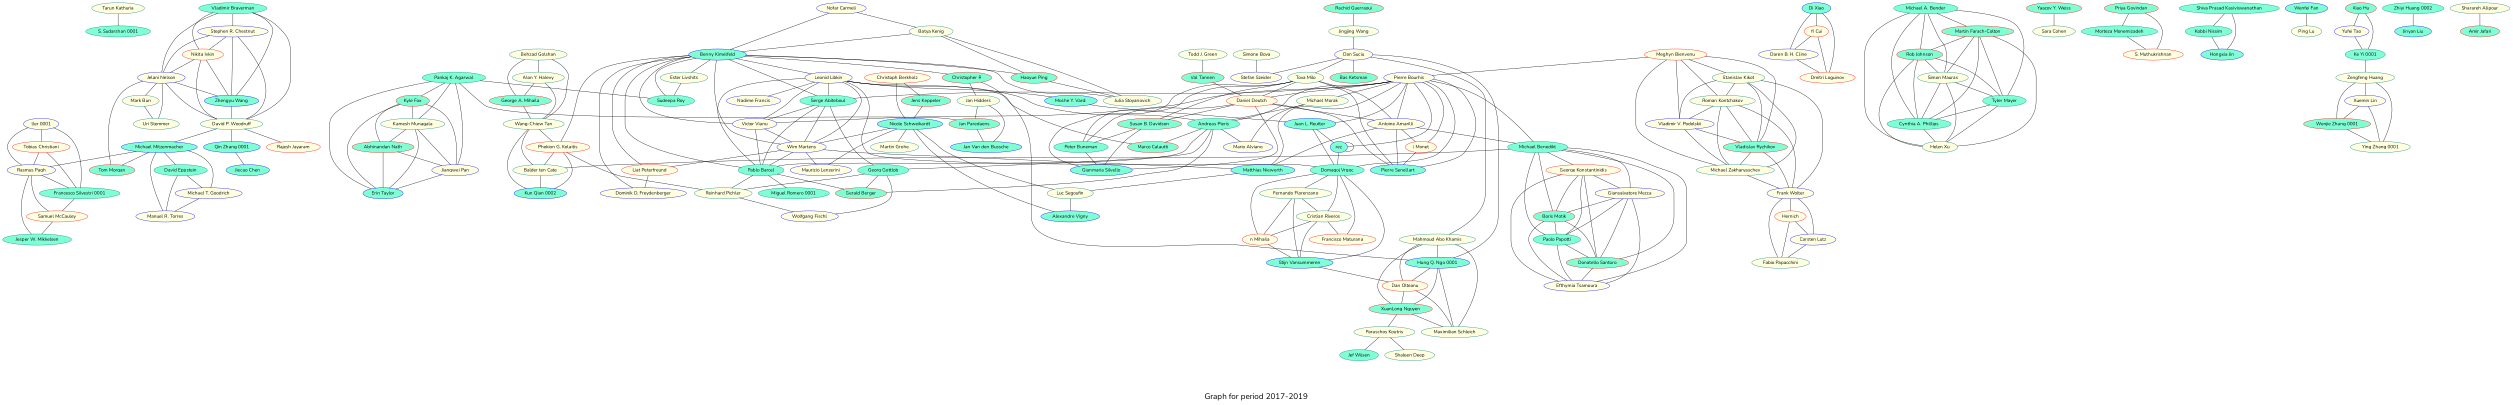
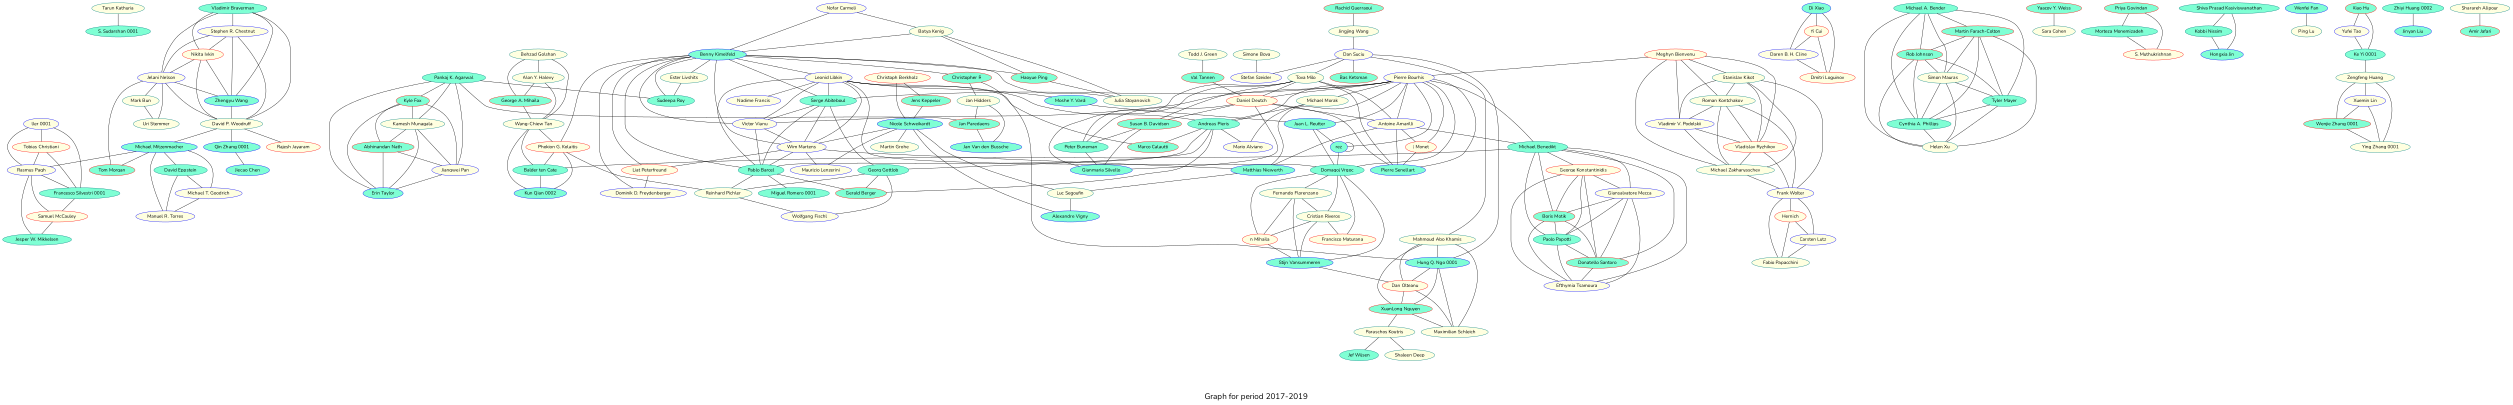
node "Vladislav Ryzhikov": fillcolor aquamarine -> lightyellow
node "Balder ten Cate": fillcolor lightyellow -> aquamarine
